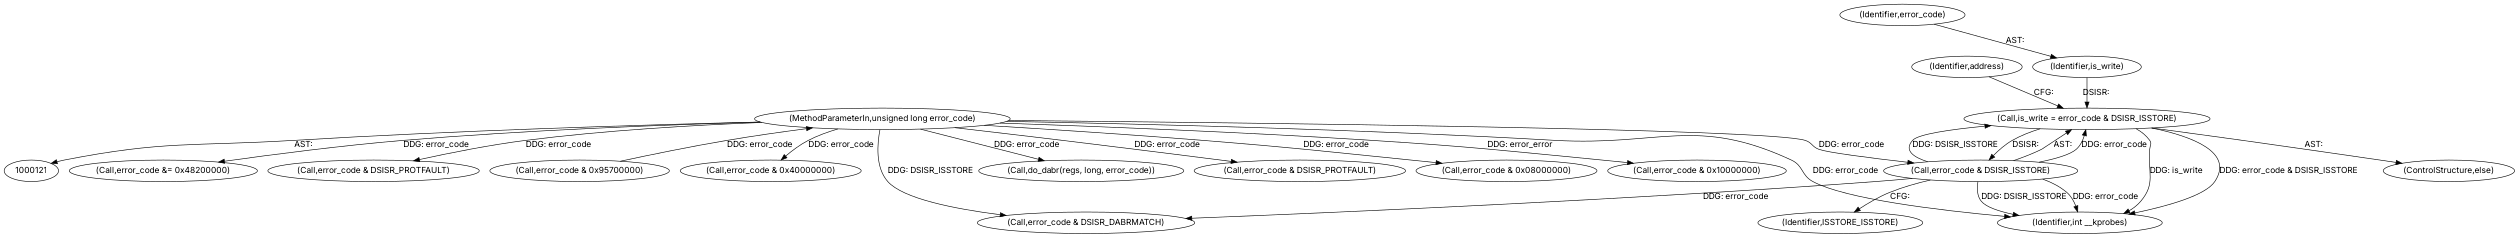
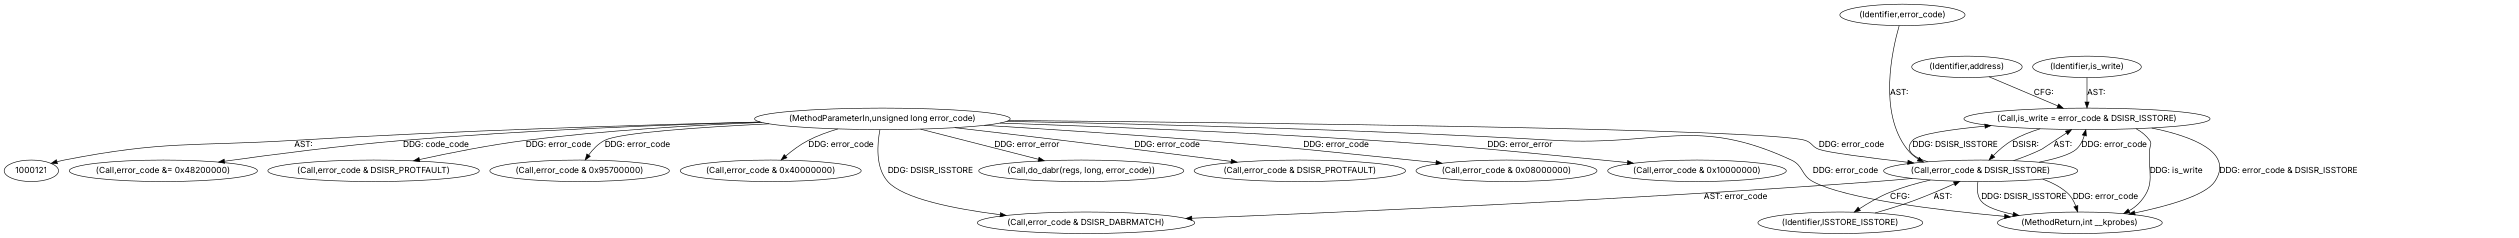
edge "(Identifier,error_code)" -> "(Identifier,is_write)": now "(Identifier,error_code)" -> "(Call,error_code & DSISR_ISSTORE)"
edge "(Identifier,is_write)" -> "(Call,is_write = error_code & DSISR_ISSTORE)": label "DSISR: " -> "AST: "
edge "(Call,error_code & 0x95700000)" -> "(MethodParameterIn,unsigned long error_code)": reversed
edge "(MethodParameterIn,unsigned long error_code)" -> "(Call,error_code &= 0x48200000)": label "DDG: error_code" -> "DDG: code_code"
edge "(MethodParameterIn,unsigned long error_code)" -> "(Call,do_dabr(regs, long, error_code))": label "DDG: error_code" -> "DDG: error_error"
node "(ControlStructure,else)": removed
edge "(Call,error_code & DSISR_ISSTORE)" -> "(Call,error_code & DSISR_DABRMATCH)": label "DDG: error_code" -> "AST: error_code"
edge "(Identifier,ISSTORE_ISSTORE)" -> "(Call,error_code & DSISR_ISSTORE)": added, label "AST:"
node "(Identifier,int __kprobes)": label "(Identifier,int __kprobes)" -> "(MethodReturn,int __kprobes)"
